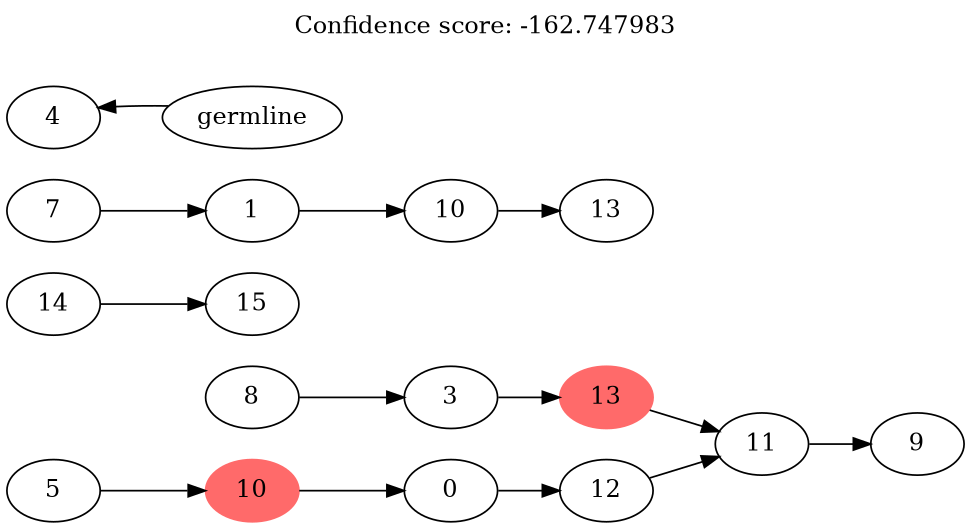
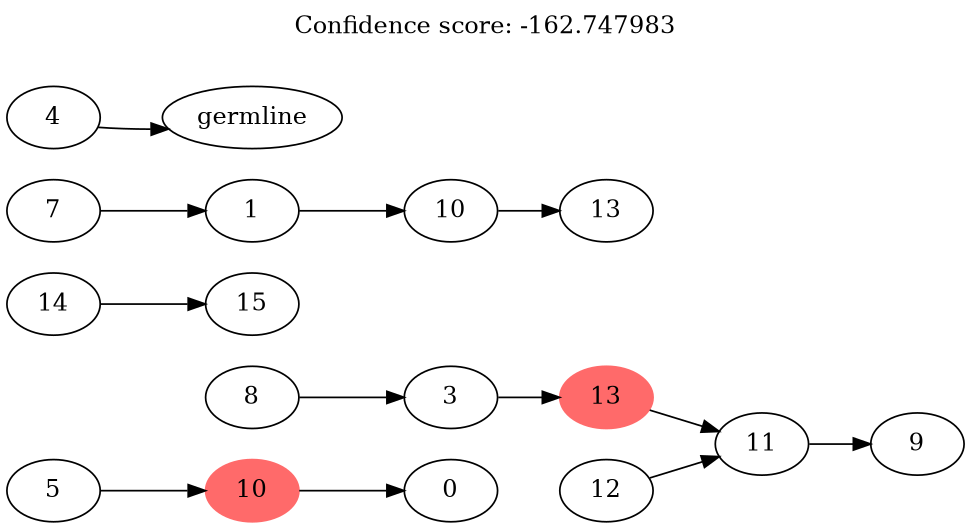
edge "germline" -> "4": reversed
edge "0" -> "12": removed
